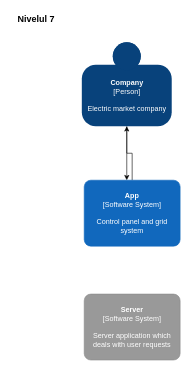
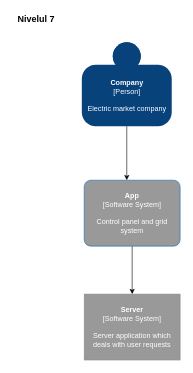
edge "App [Software System] Control panel and grid system" -> "Company [Person] Electric market company": now "App [Software System] Control panel and grid system" -> "Server [Software System] Server application which deals with user requests"
node "App [Software System] Control panel and grid system": fillcolor #1168bd -> #999999
node "Server [Software System] Server application which deals with user requests": shape rounded rectangle -> rectangle
